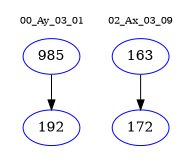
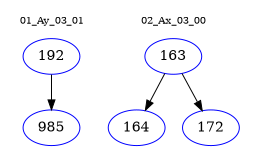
cluster "00_Ay_03_01": label "00_Ay_03_01" -> "01_Ay_03_01"
cluster "02_Ax_03_09": label "02_Ax_03_09" -> "02_Ax_03_00"
edge "985" -> "192": reversed
node "164": added
